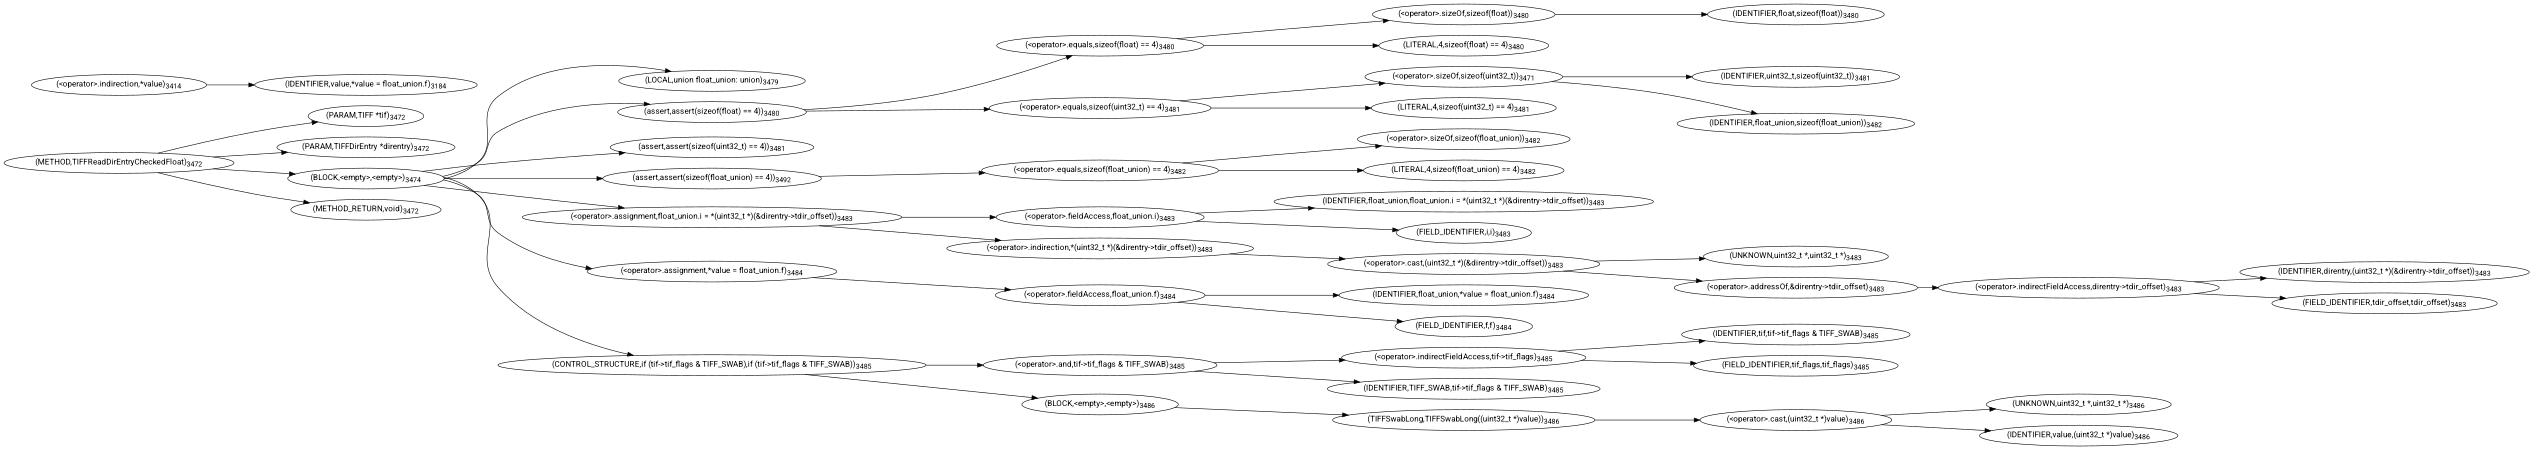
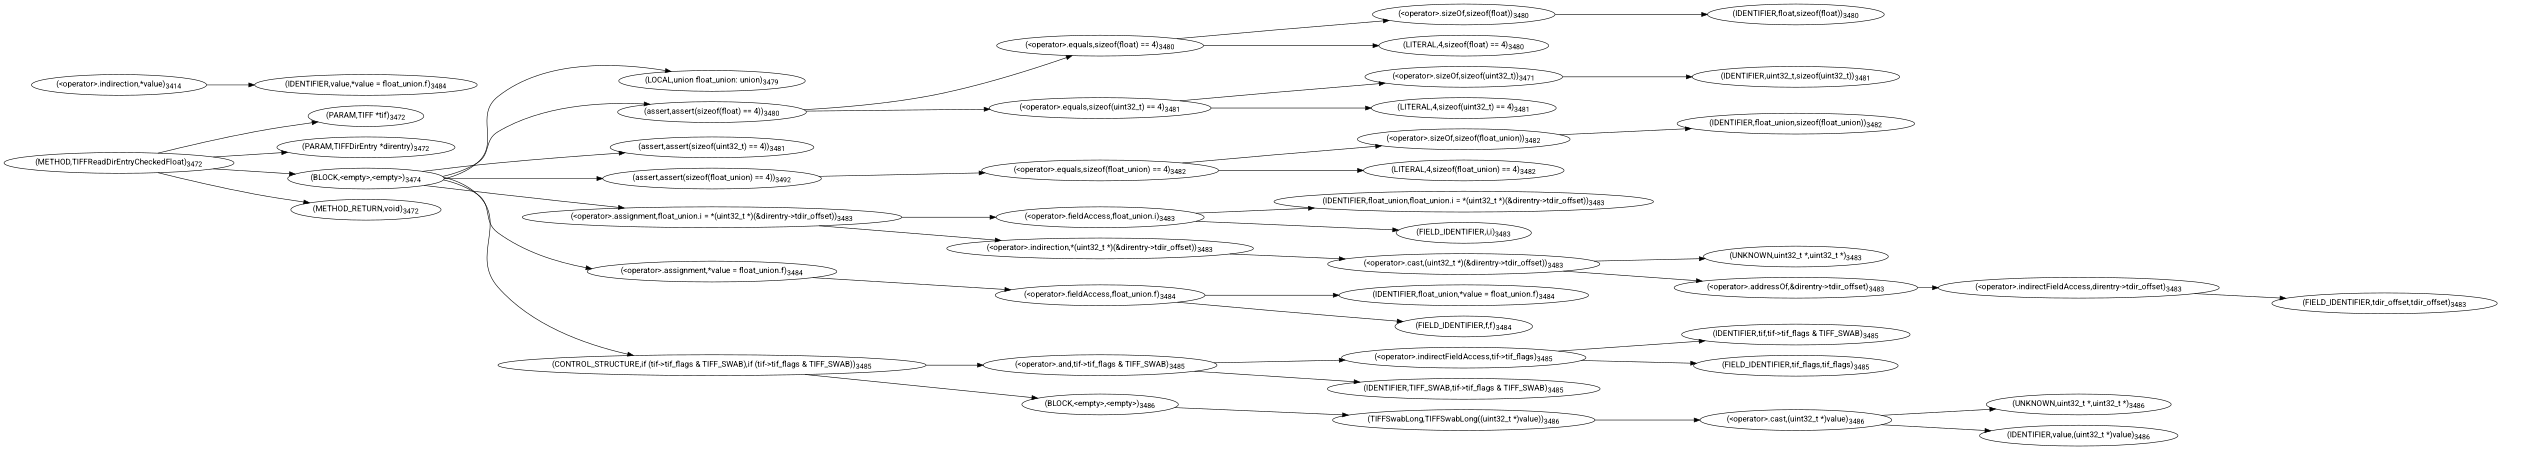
node "(IDENTIFIER,value,*value = float_union.f)": text "3184" -> "3484"
edge "(<operator>.sizeOf,sizeof(uint32_t))" -> "(IDENTIFIER,float_union,sizeof(float_union))": now "(<operator>.sizeOf,sizeof(float_union))" -> "(IDENTIFIER,float_union,sizeof(float_union))"
node "(IDENTIFIER,direntry,(uint32_t *)(&direntry->tdir_offset))": removed
